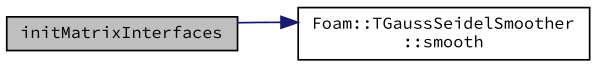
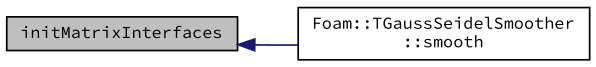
edge "initMatrixInterfaces" -> "Foam::TGaussSeidelSmoother ::smooth": reversed
